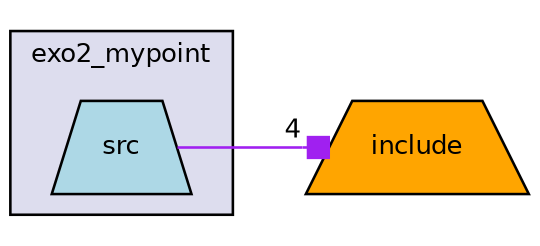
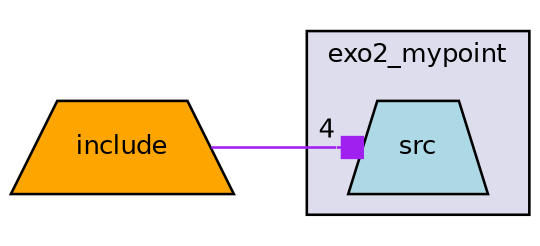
edge "src" -> "include": reversed
